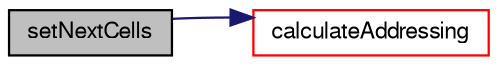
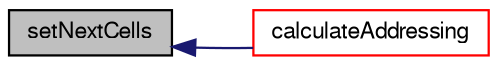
edge "setNextCells" -> "calculateAddressing": reversed
